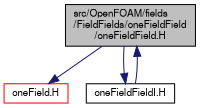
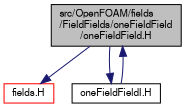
node "oneField.H": label "oneField.H" -> "fields.H"
